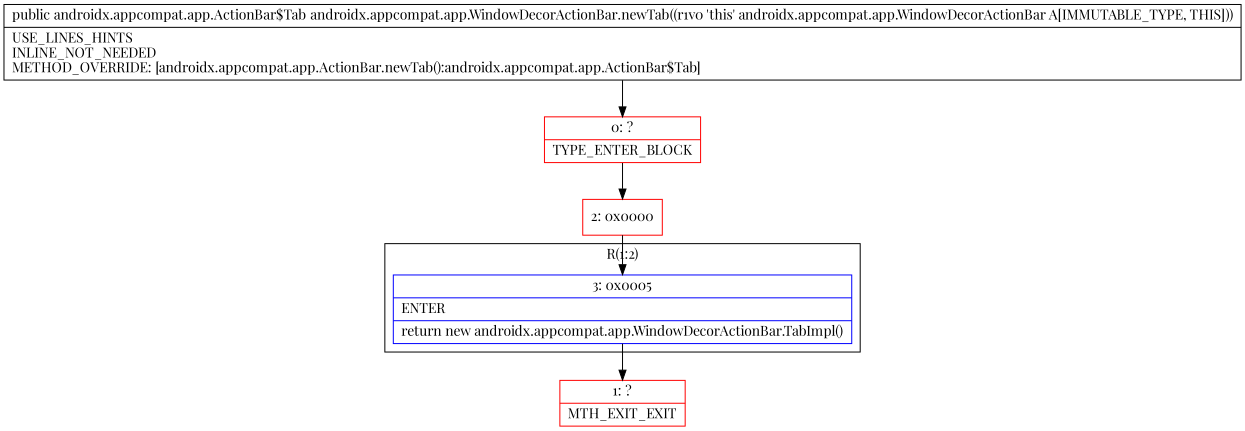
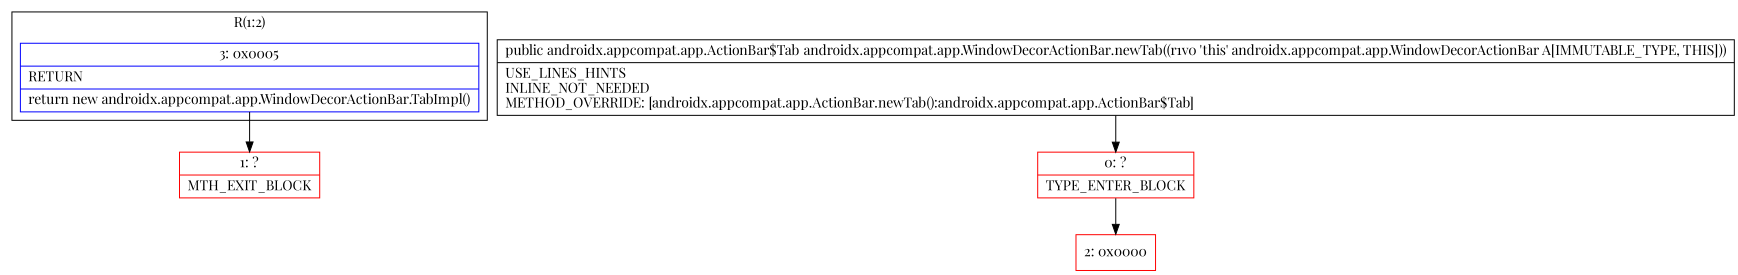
edge "2: 0x0000" -> "3: 0x0005": removed
node "3: 0x0005": text "ENTER" -> "RETURN"
node "1: ?": text "MTH_EXIT_EXIT" -> "MTH_EXIT_BLOCK"
